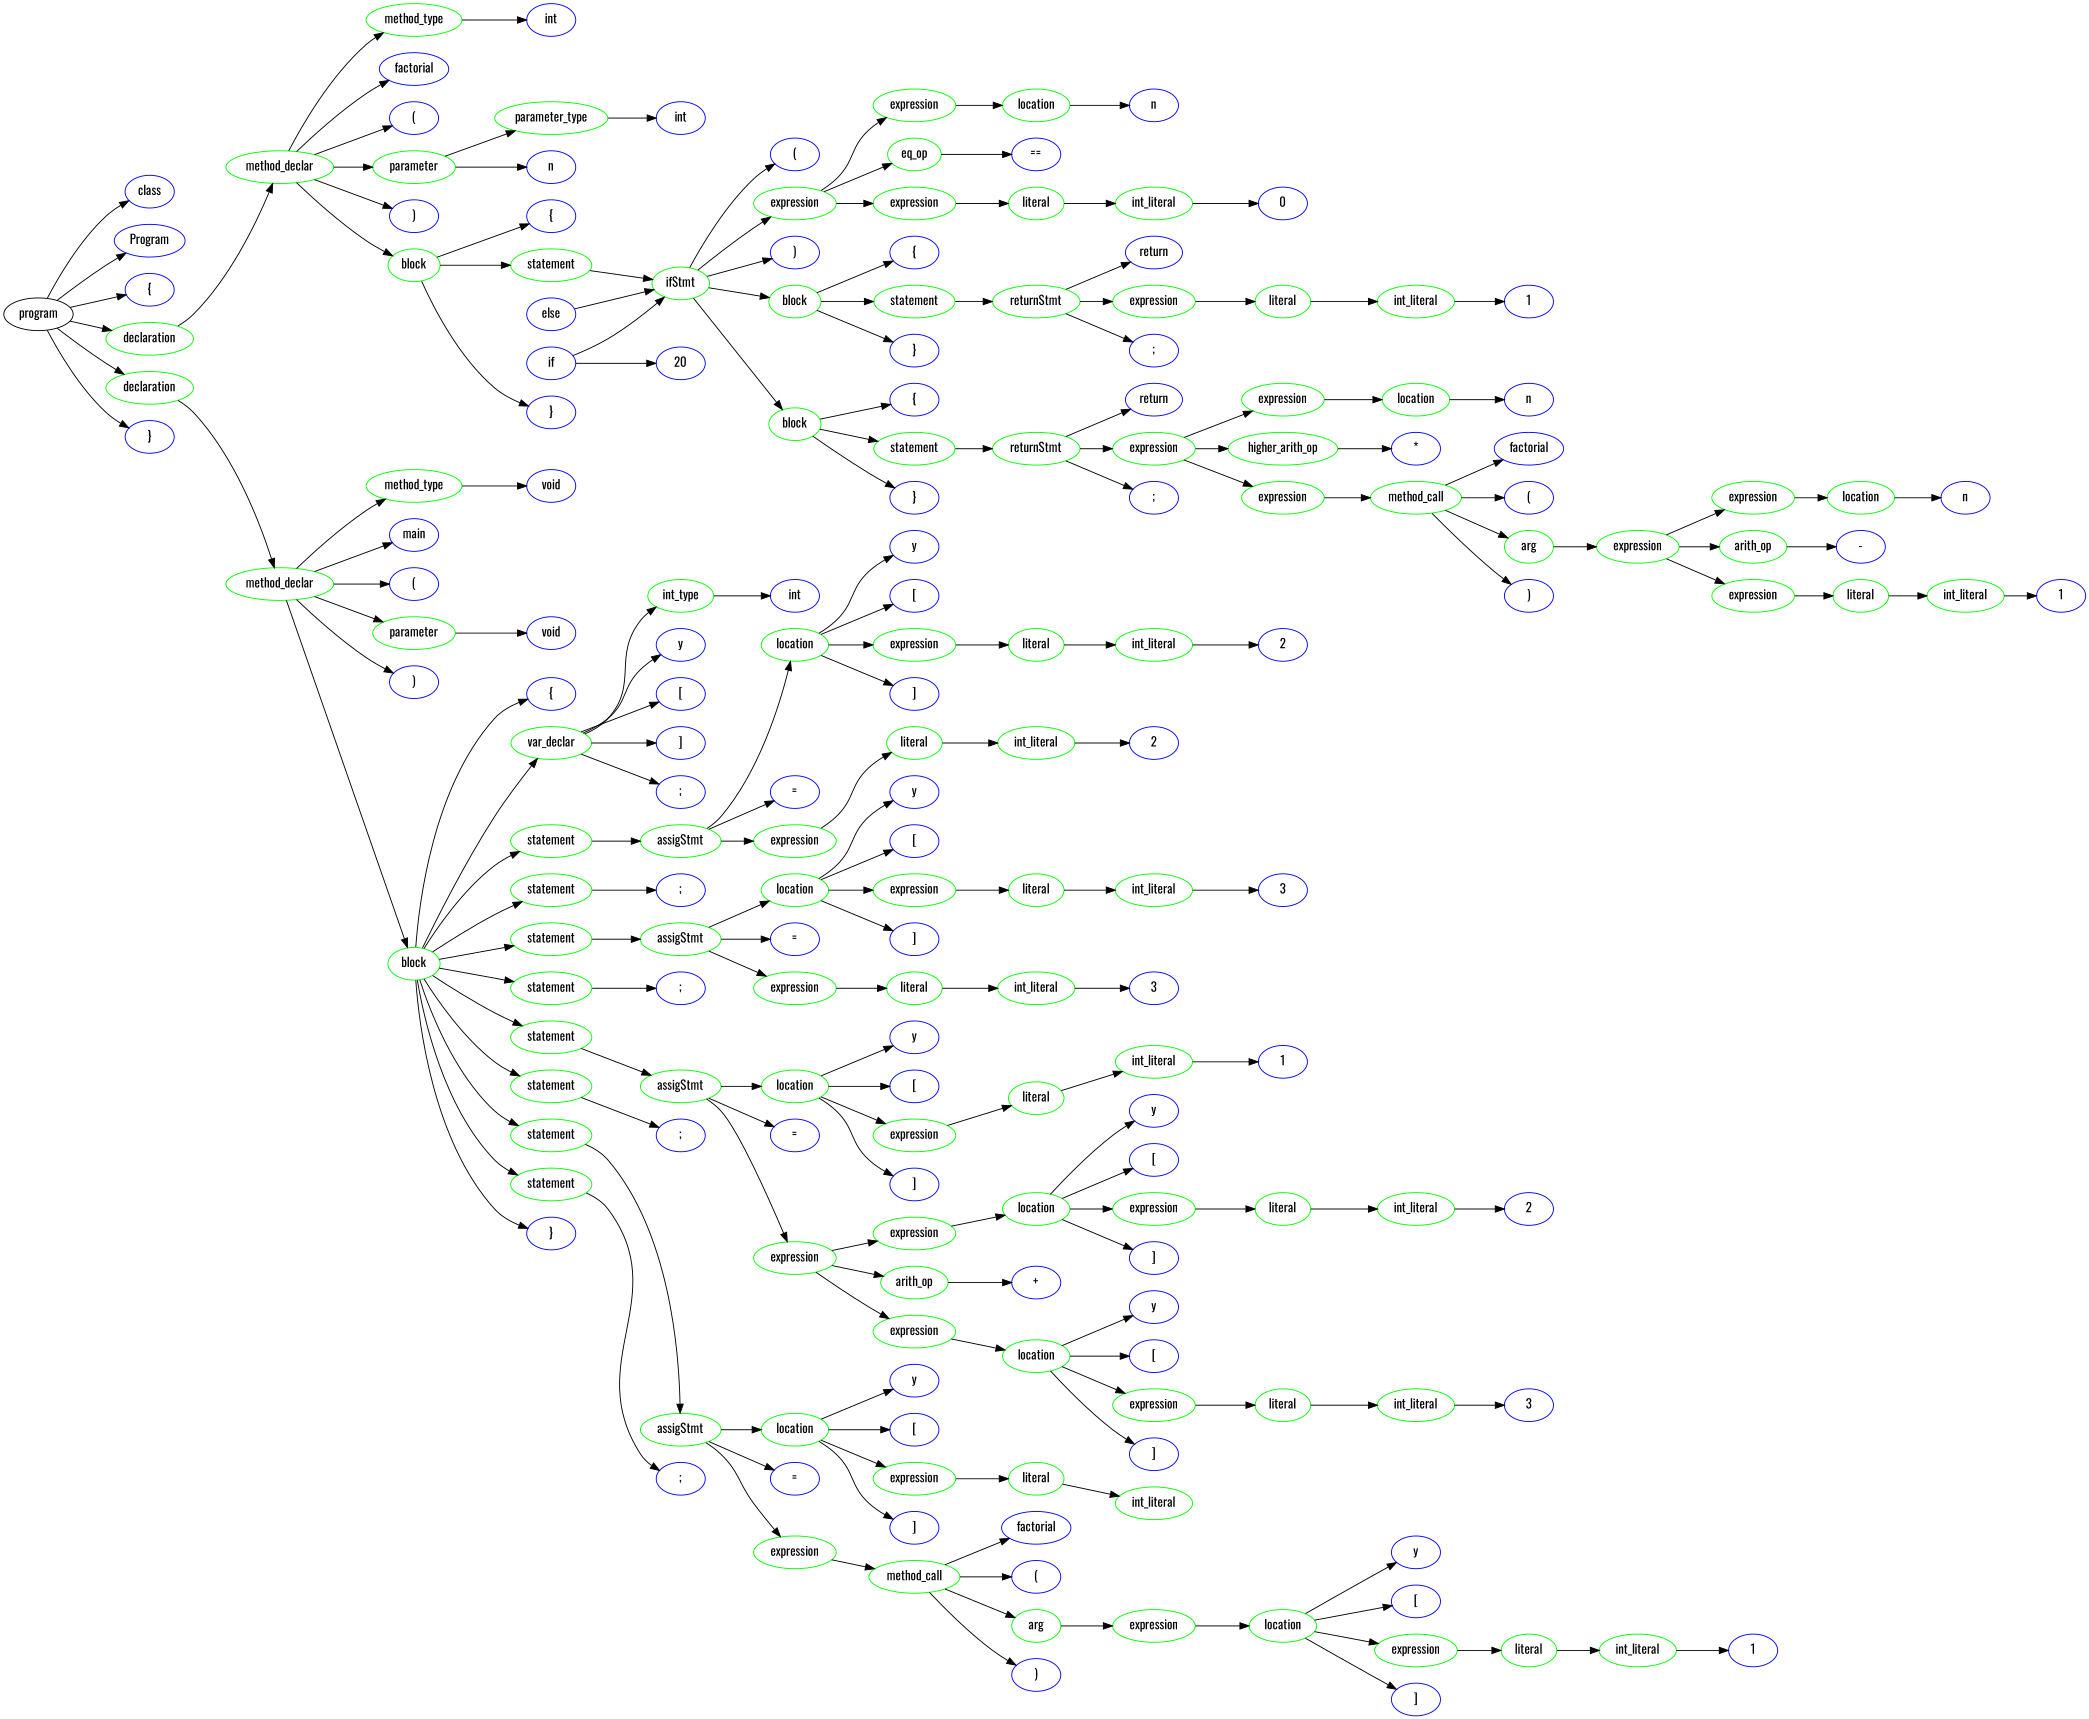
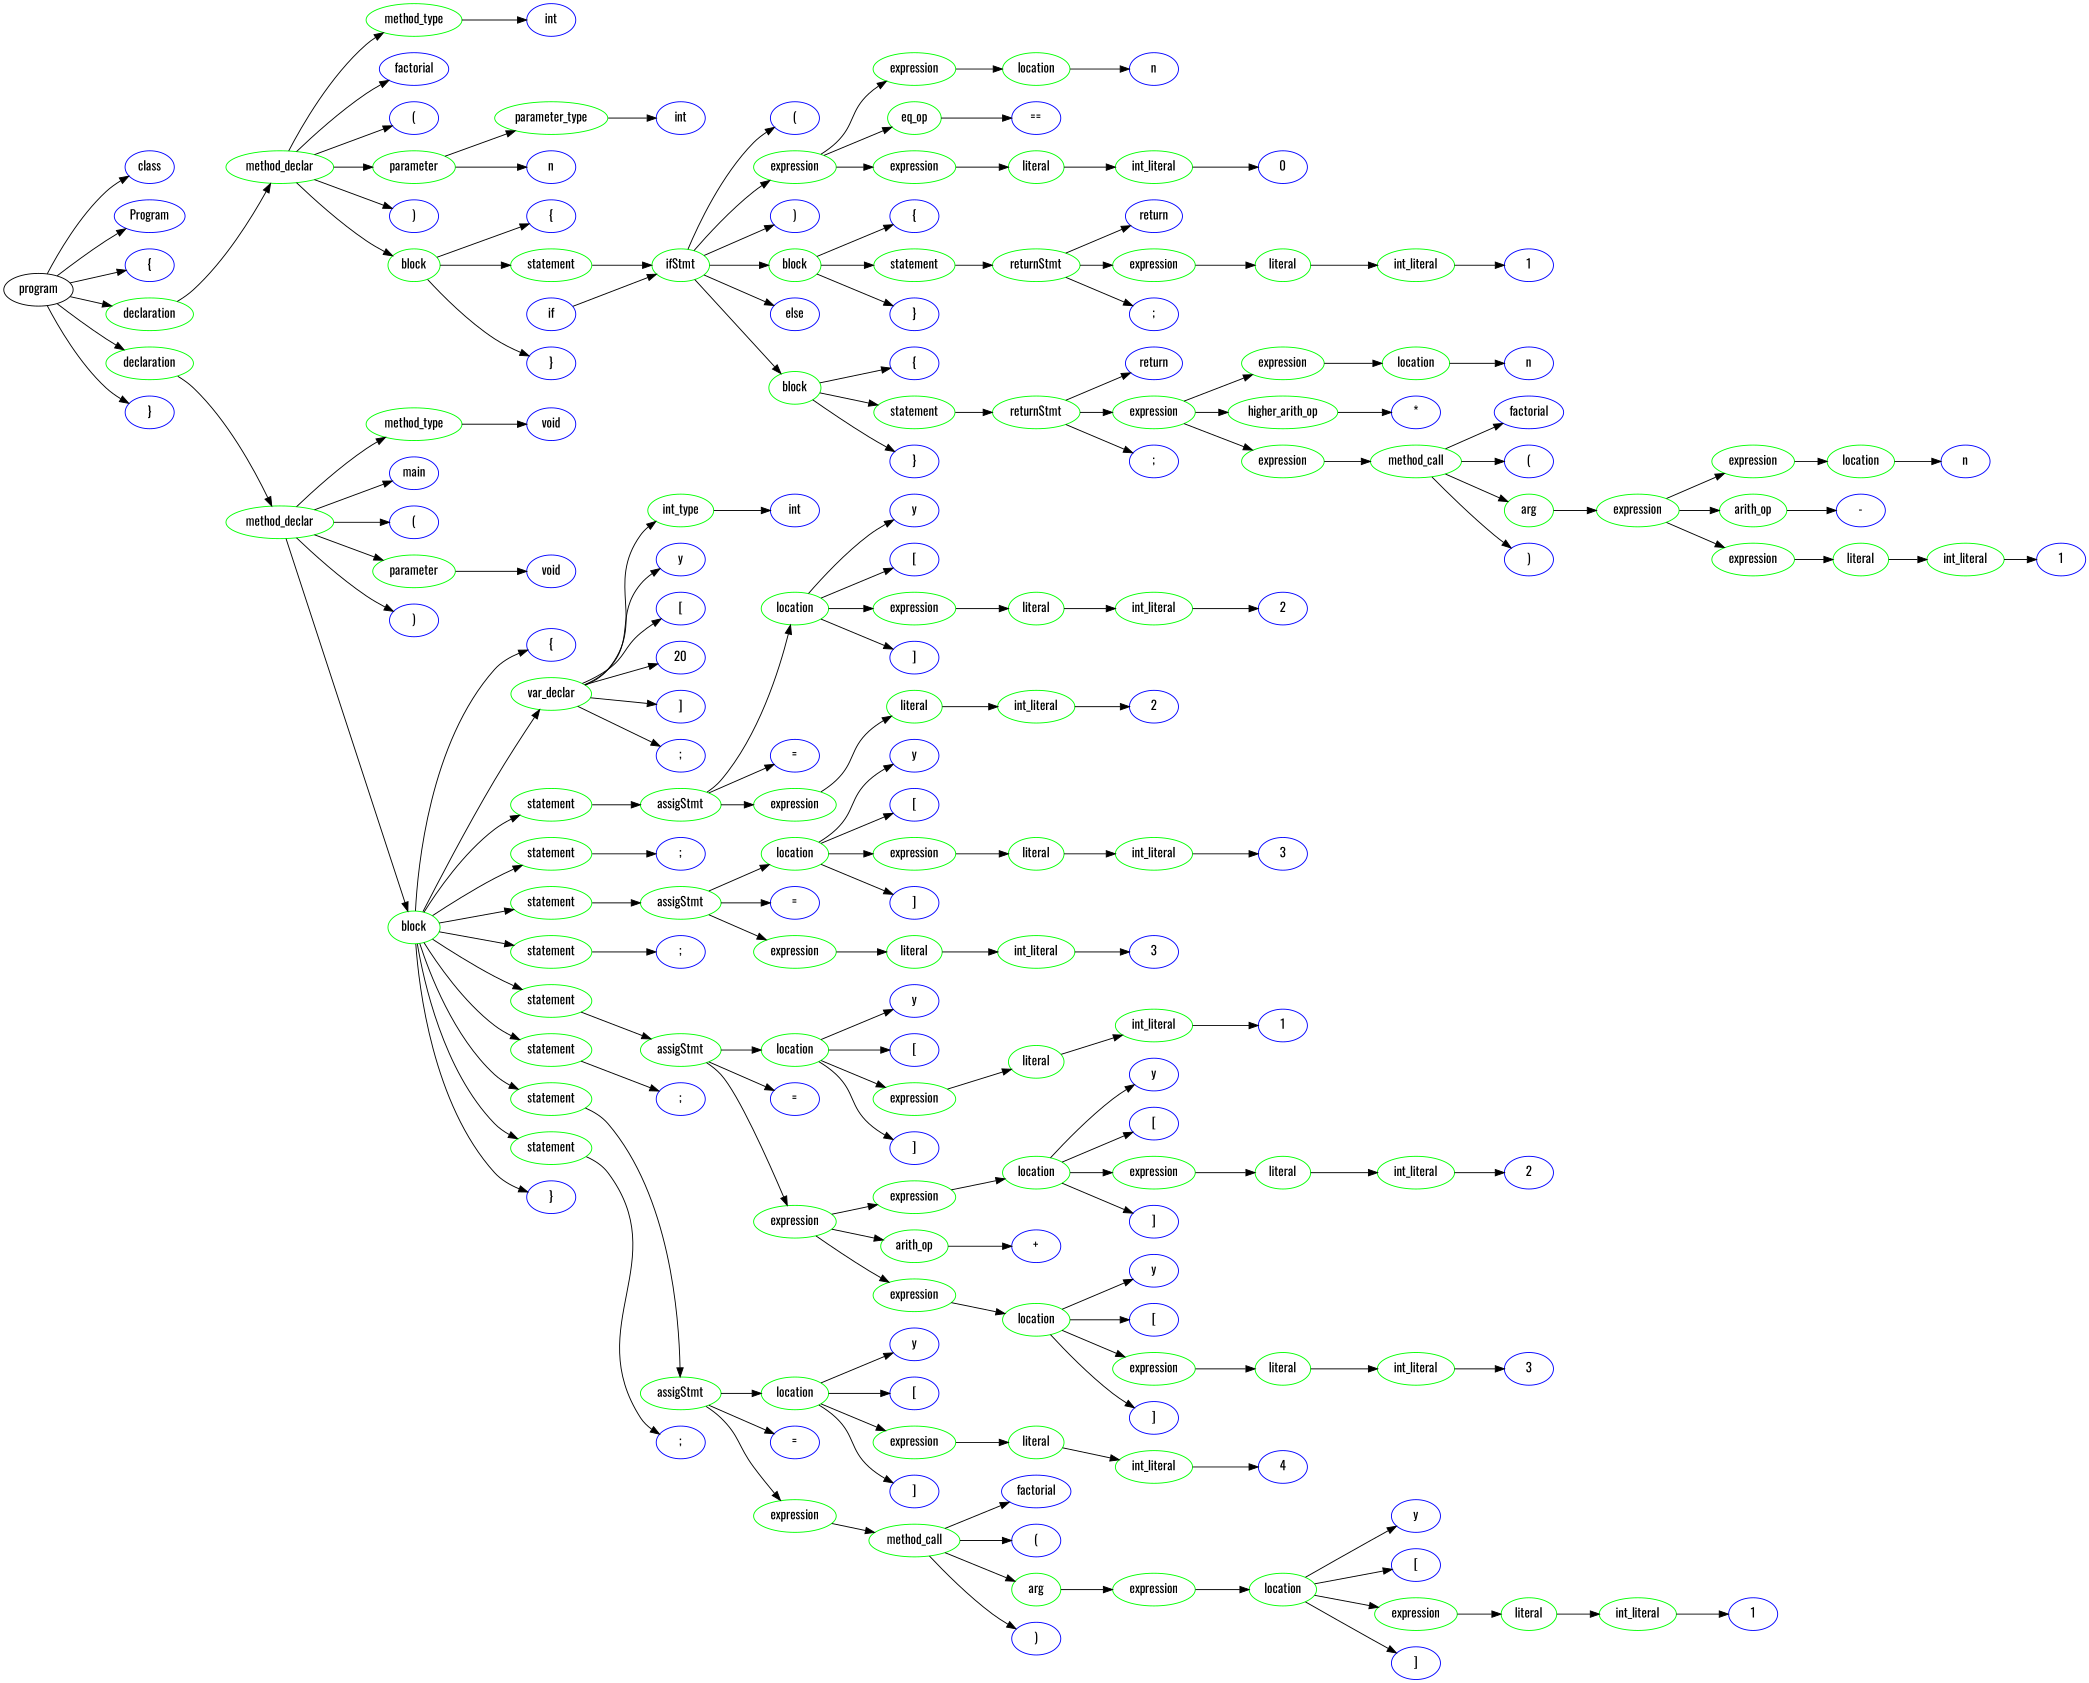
edge "else" -> "ifStmt": reversed
edge "if" -> "20": now "var_declar" -> "20"
node "4": added
